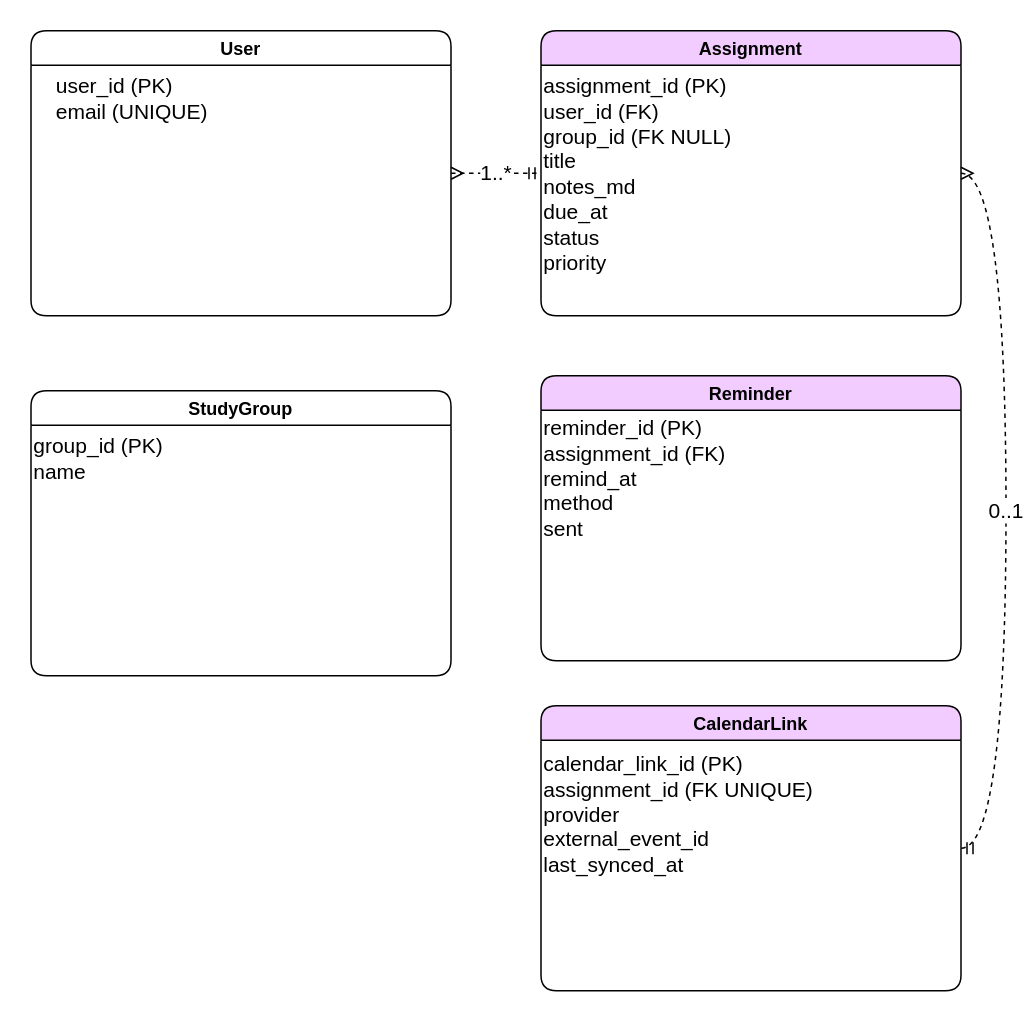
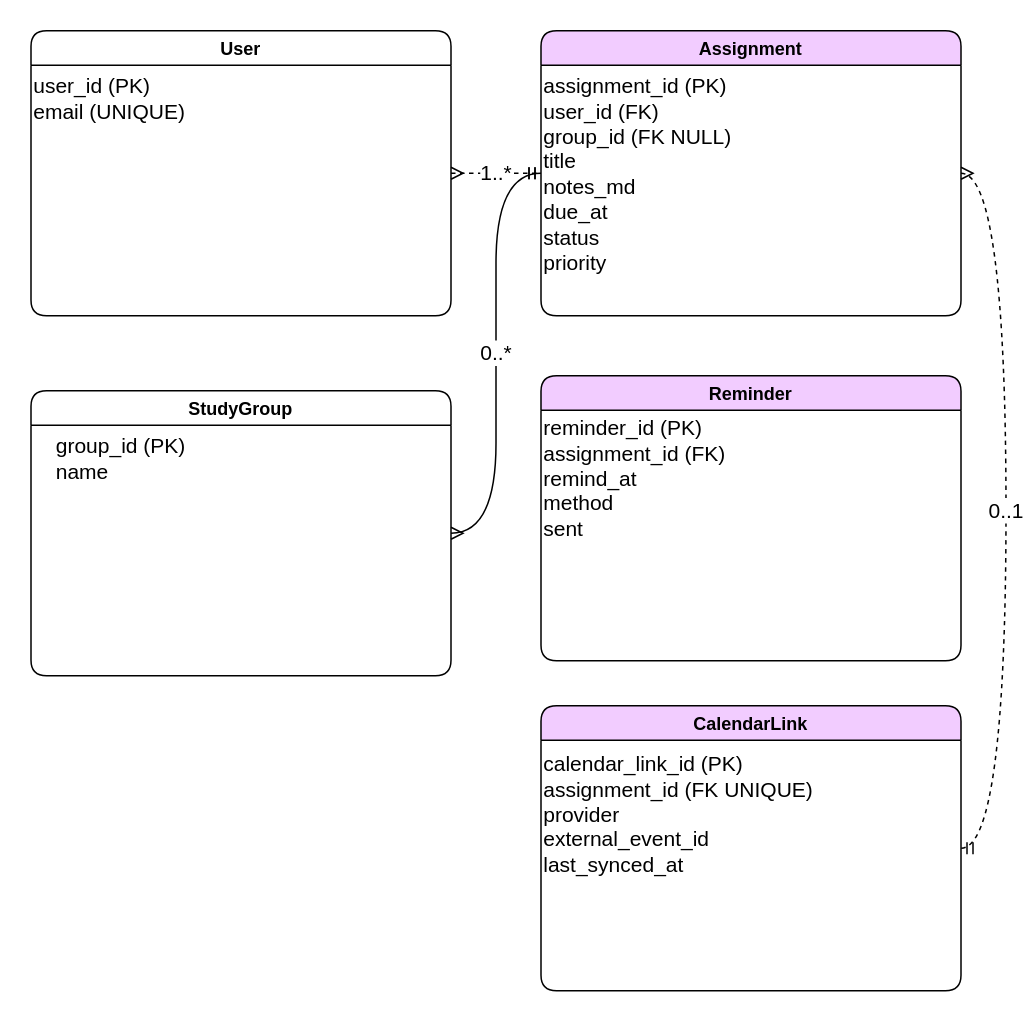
node "user_id (PK) email (UNIQUE)": moved (248, 188) -> (226, 188)
edge "Assignment" -- "StudyGroup": added, label "0..*"
node "group_id (PK) name": moved (226, 548) -> (248, 548)
